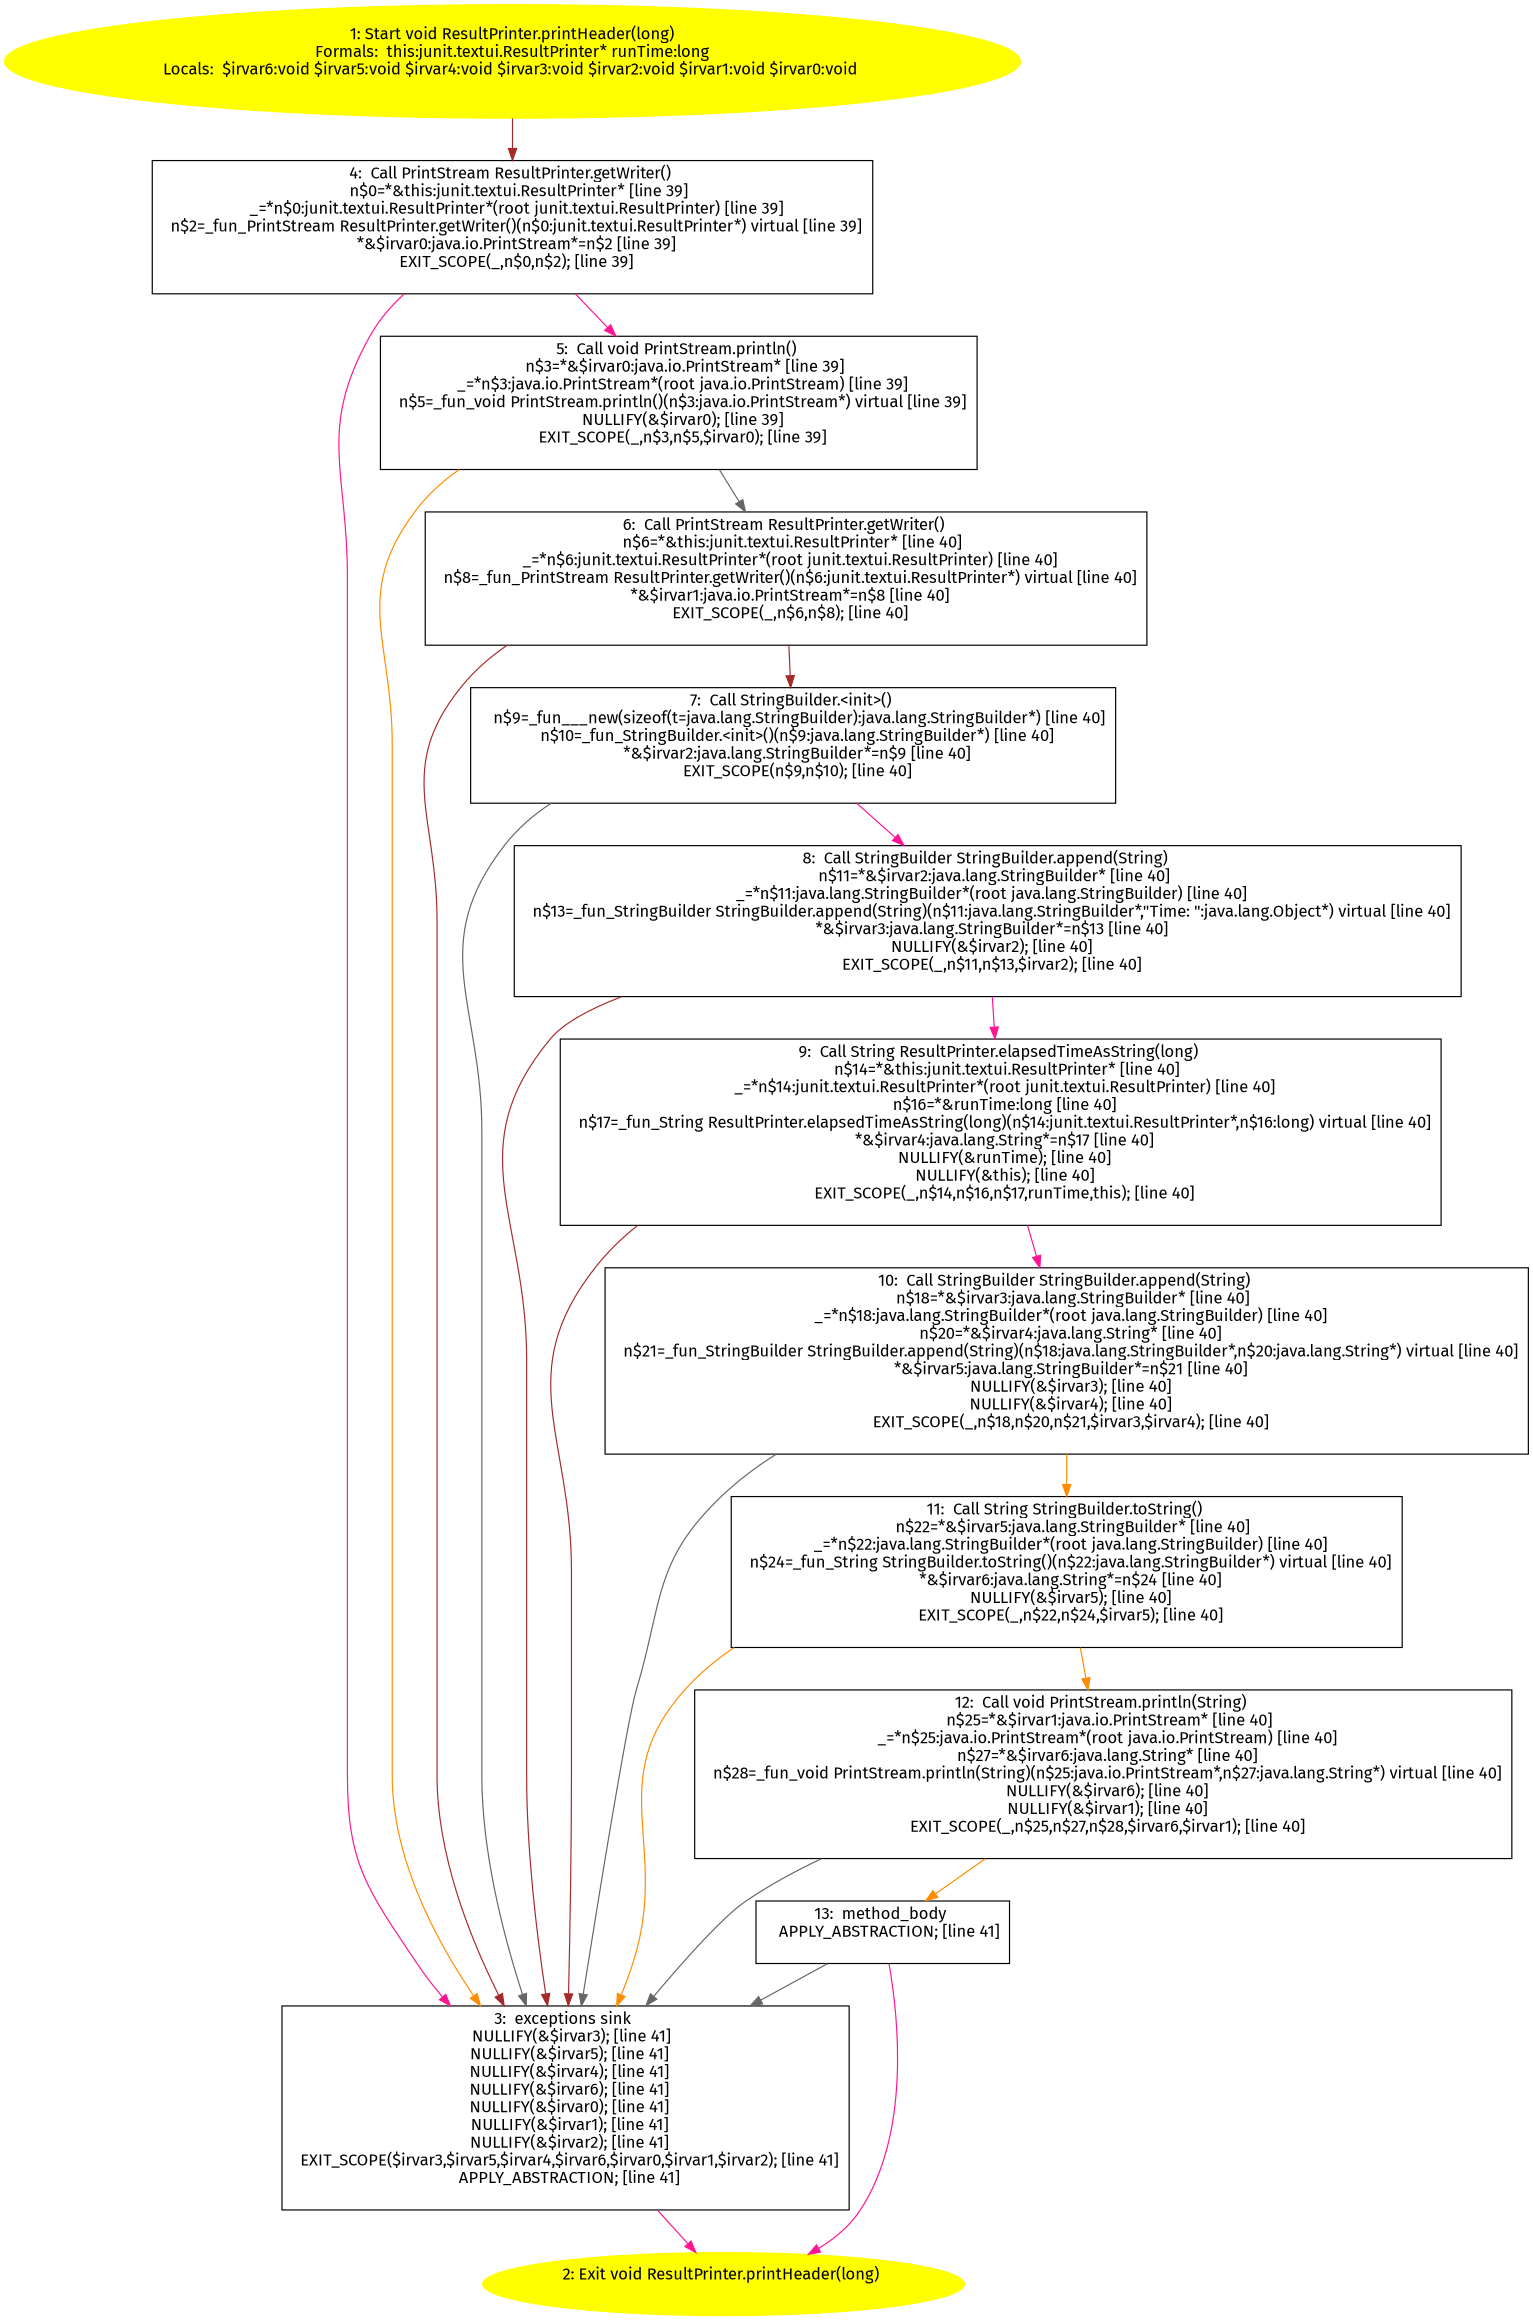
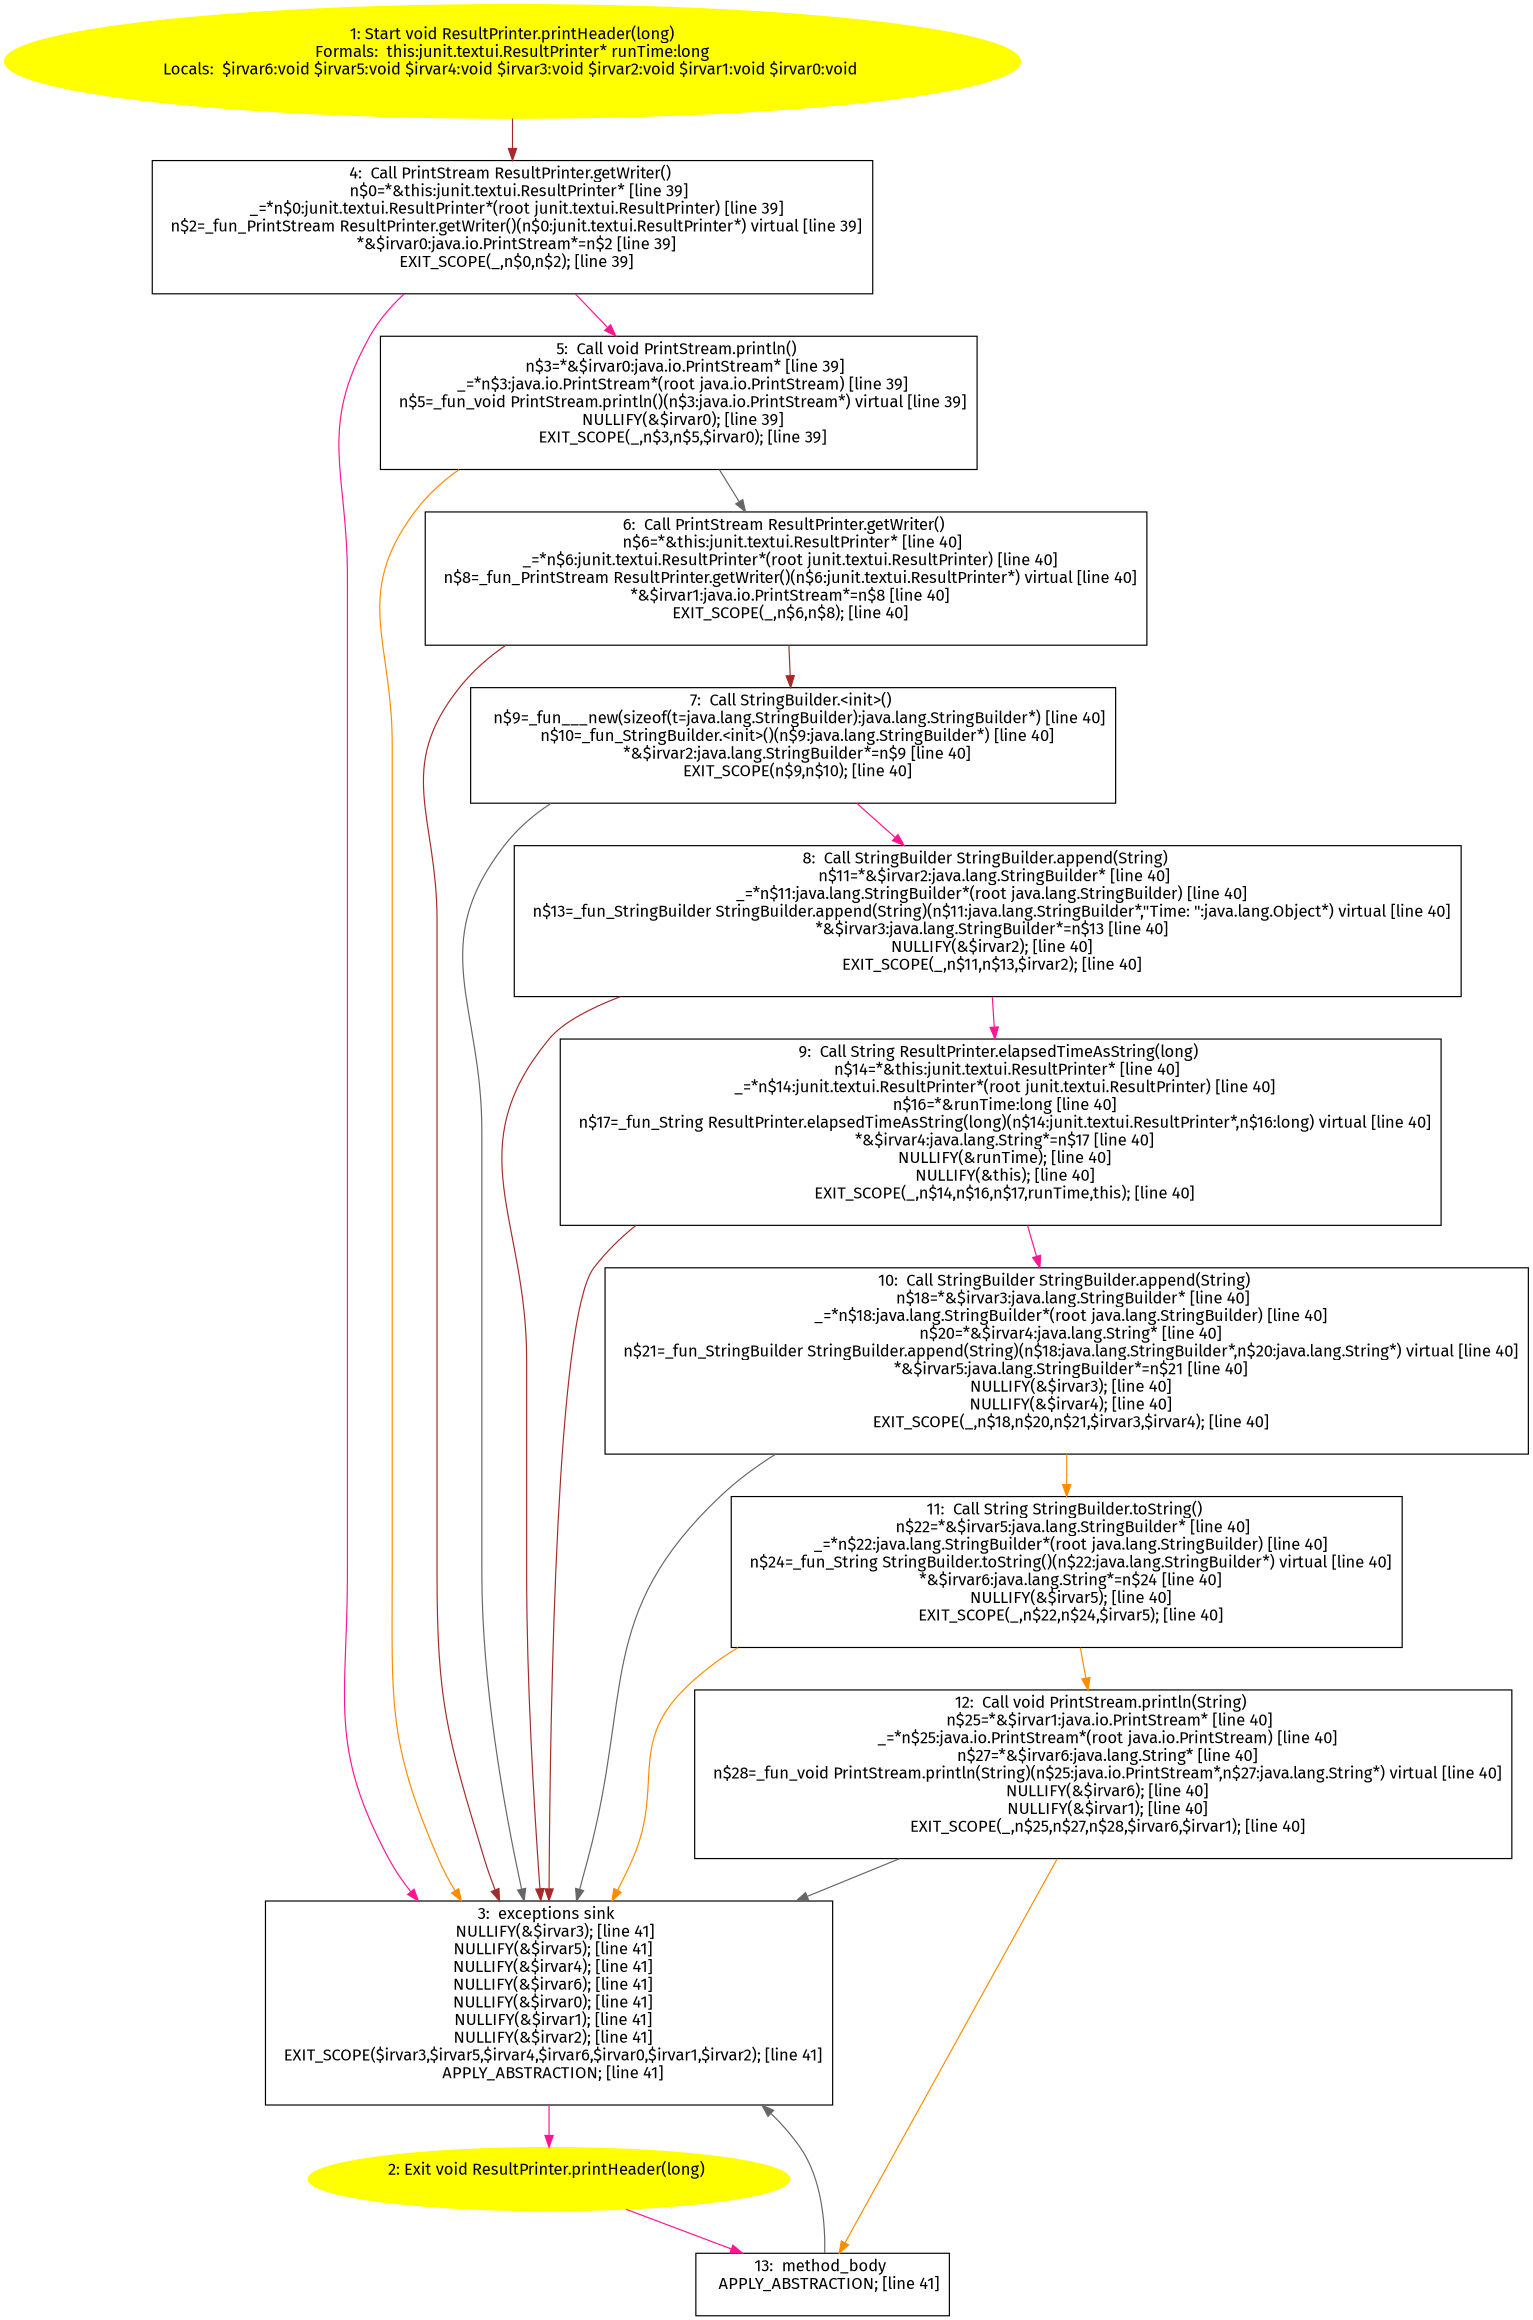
edge "13:  method_body APPLY_ABSTRACTION; [line 41]" -> "2: Exit void ResultPrinter.printHeader(long)": reversed
